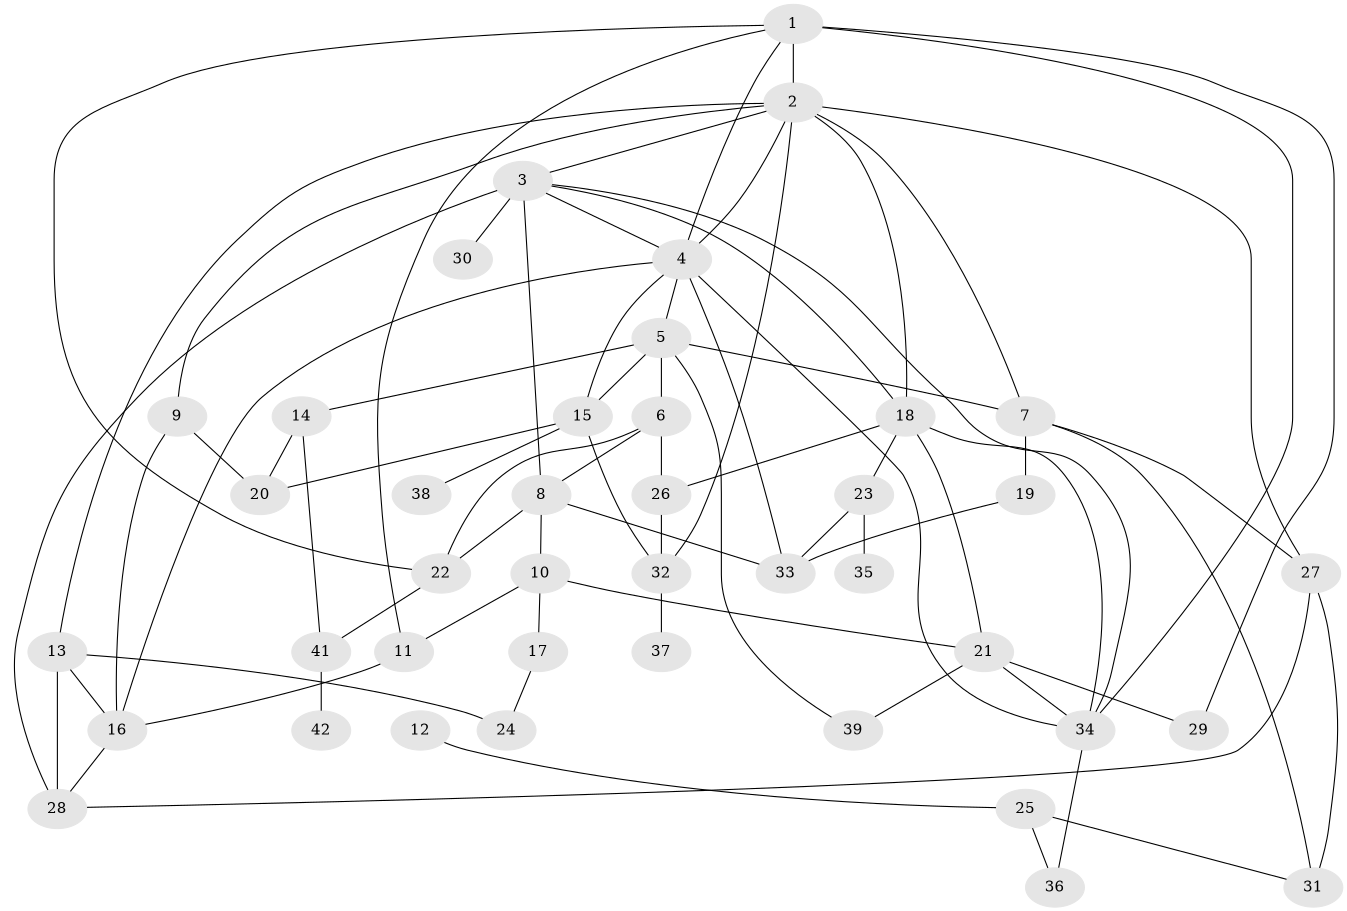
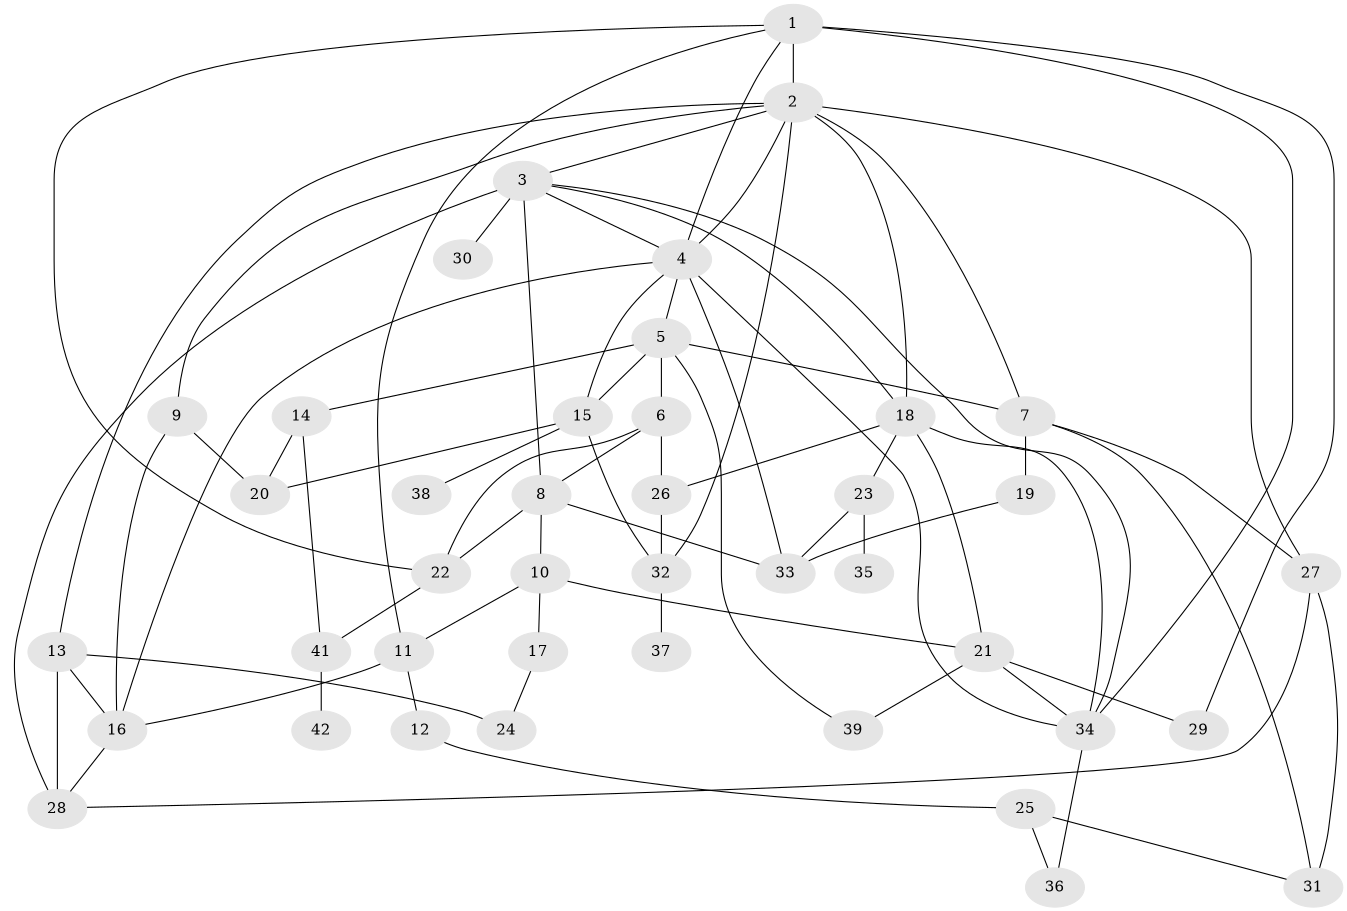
edge "11" -- "12": added
